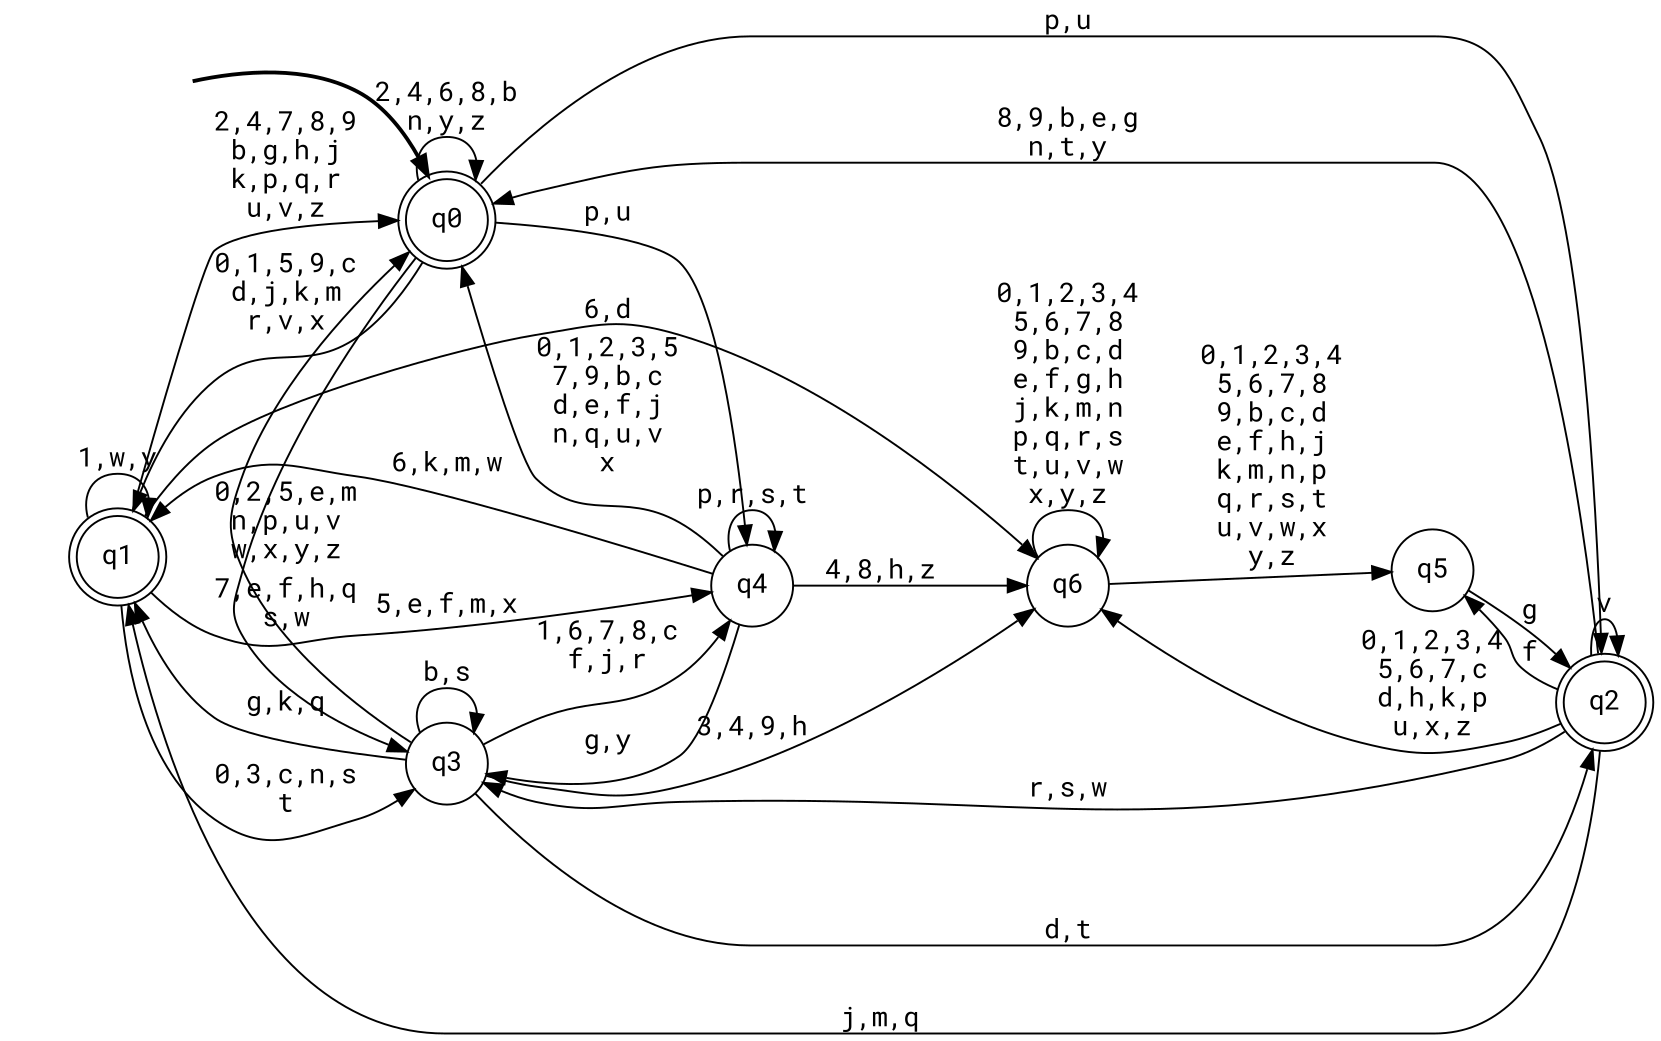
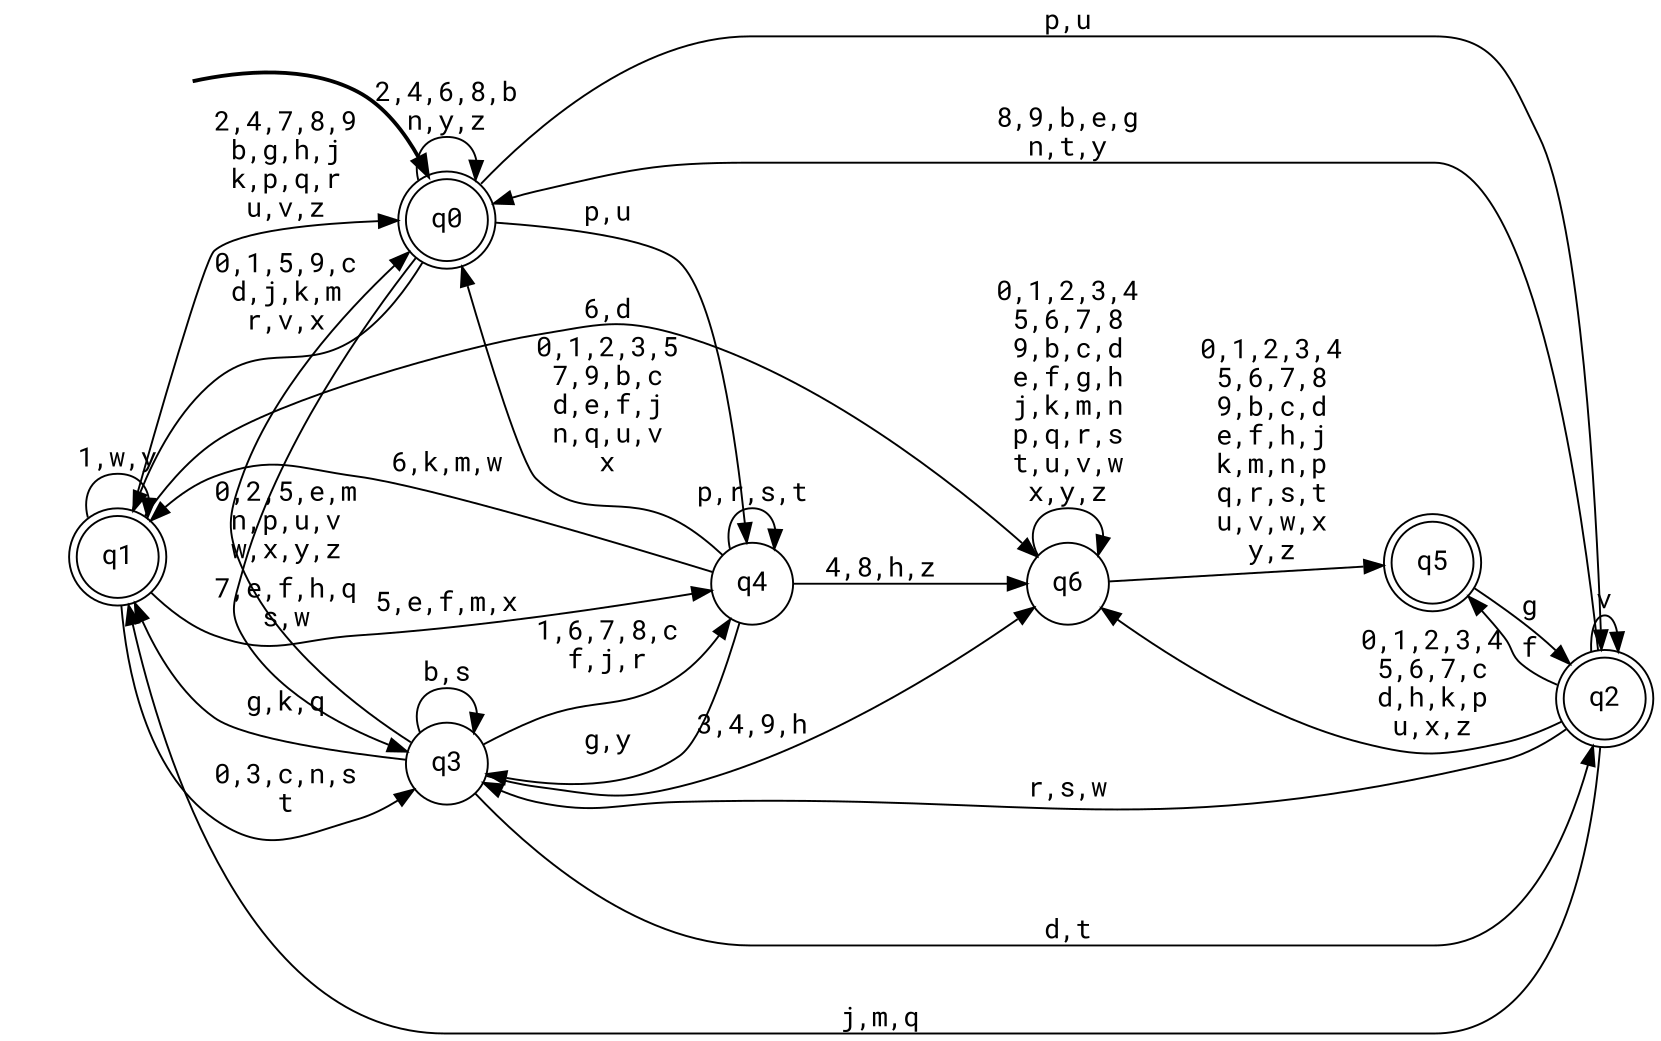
node "q5": shape circle -> doublecircle
